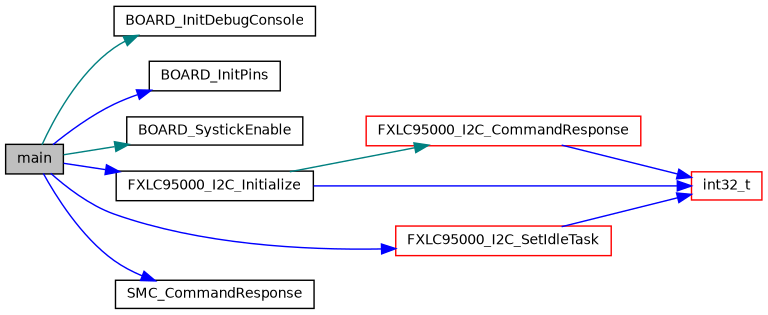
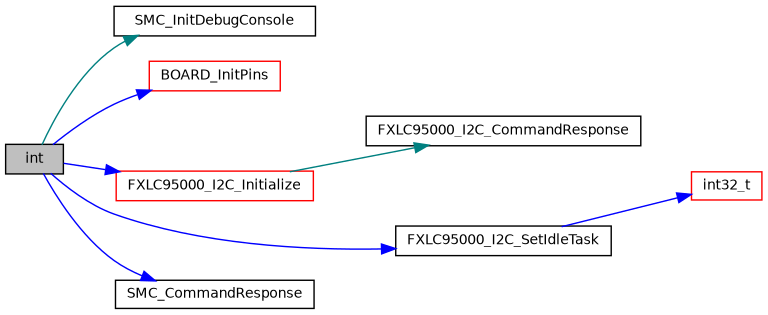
node "BOARD_InitDebugConsole": label "BOARD_InitDebugConsole" -> "SMC_InitDebugConsole"
node "BOARD_InitPins": color black -> red
node "BOARD_SystickEnable": removed
node "FXLC95000_I2C_CommandResponse": color red -> black
node "main": label "main" -> "int"
edge "FXLC95000_I2C_CommandResponse" -> "int32_t": removed
node "FXLC95000_I2C_Initialize": color black -> red
edge "FXLC95000_I2C_Initialize" -> "int32_t": removed
node "FXLC95000_I2C_SetIdleTask": color red -> black
